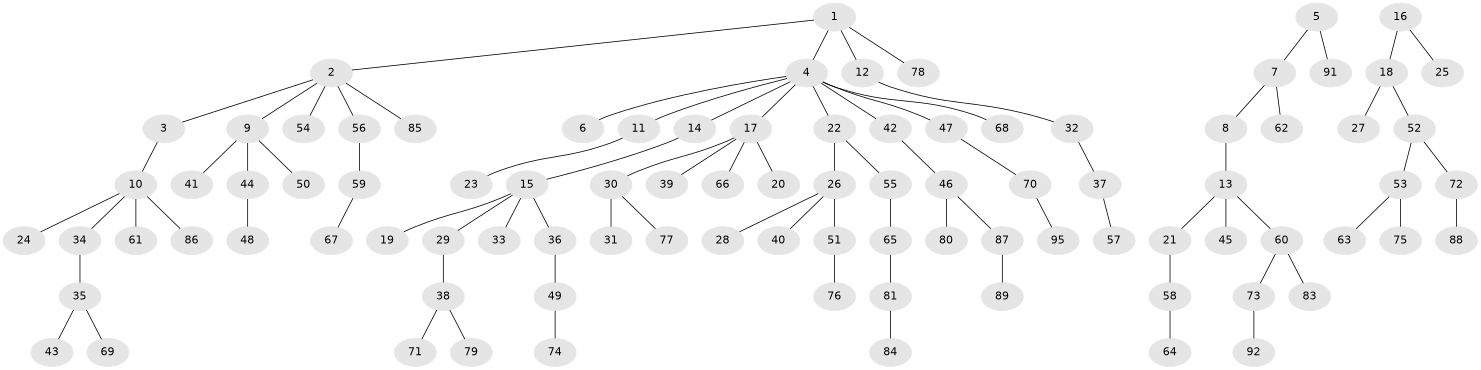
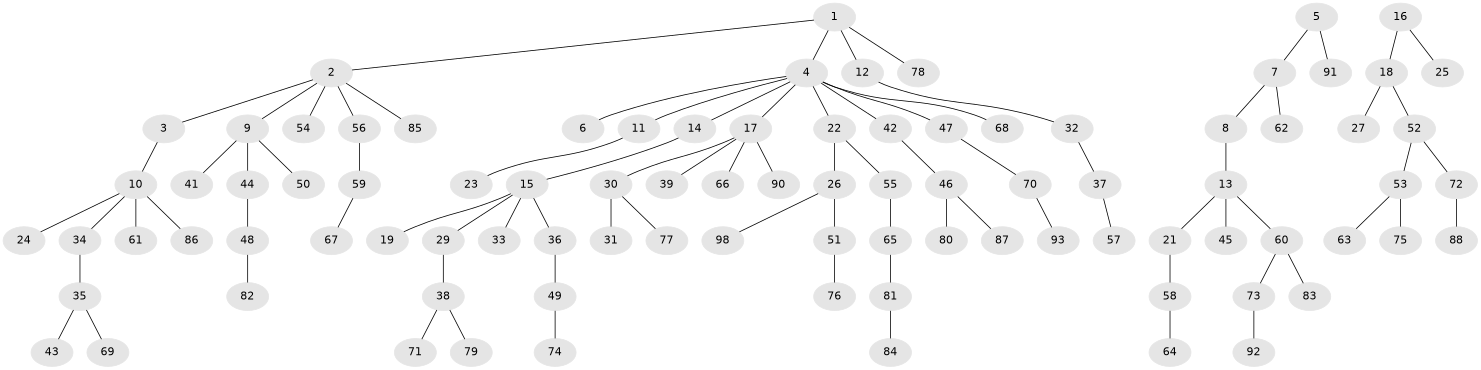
node "20": label "20" -> "90"
node "28": label "28" -> "98"
node "40": removed
node "95": label "95" -> "93"
node "82": added
node "89": removed
